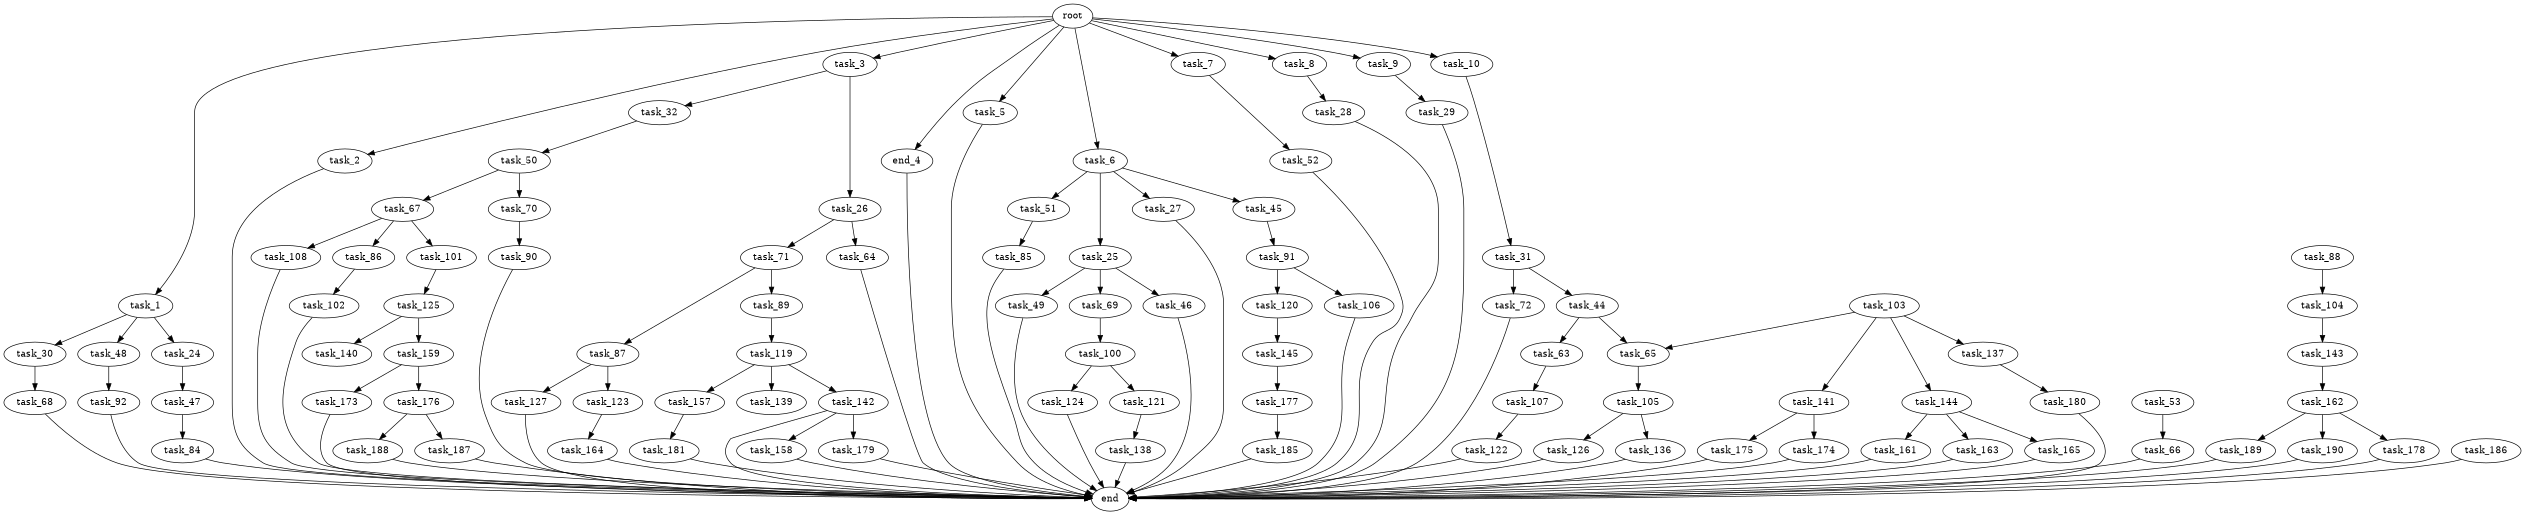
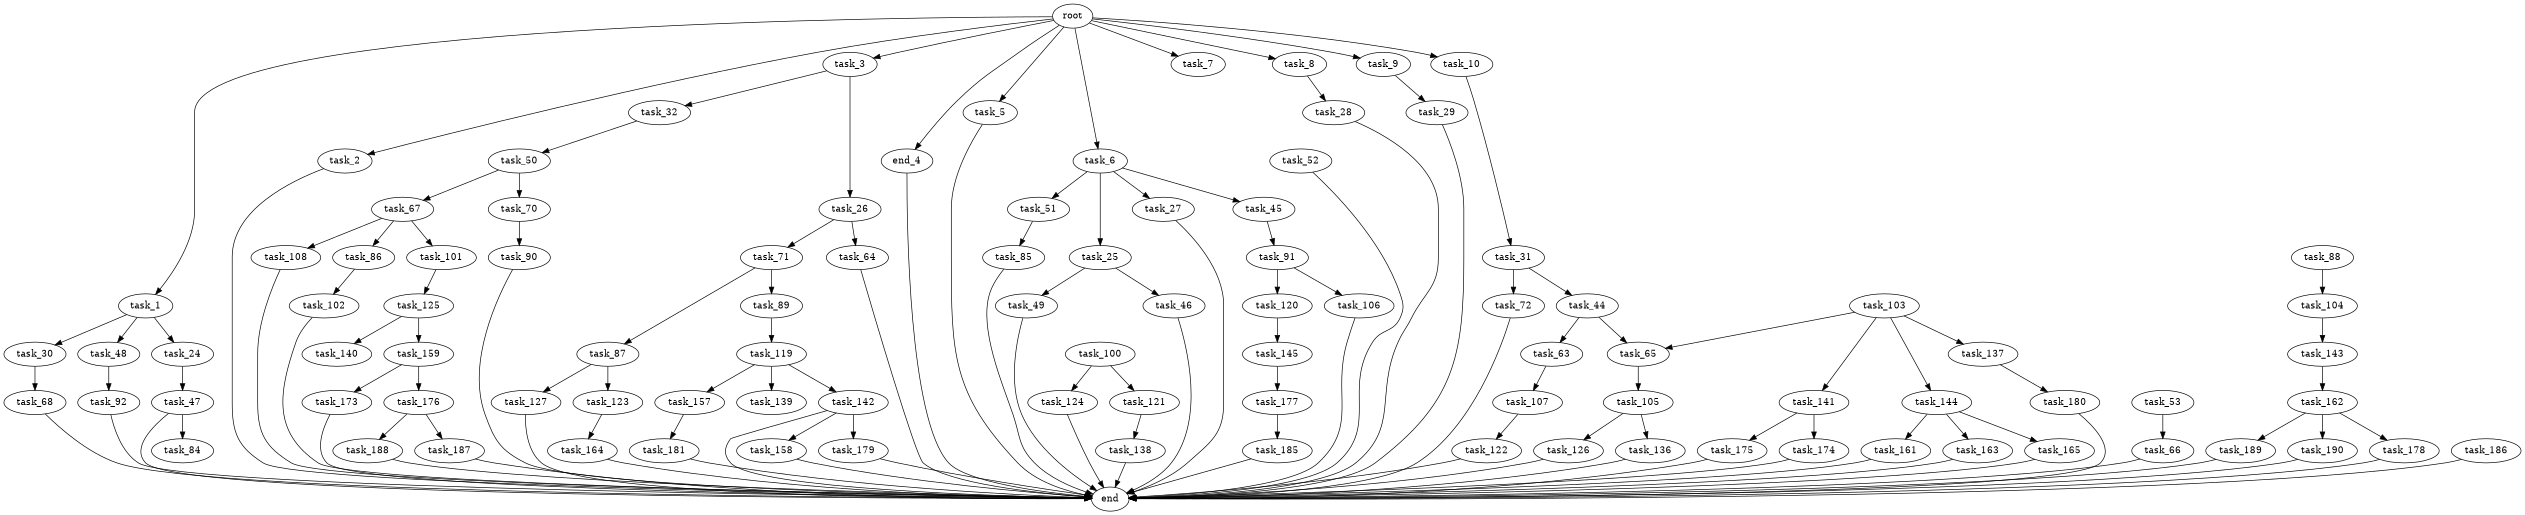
edge "task_7" -> "task_52": removed
node "task_69": removed
edge "task_84" -> "end": now "task_47" -> "end"
